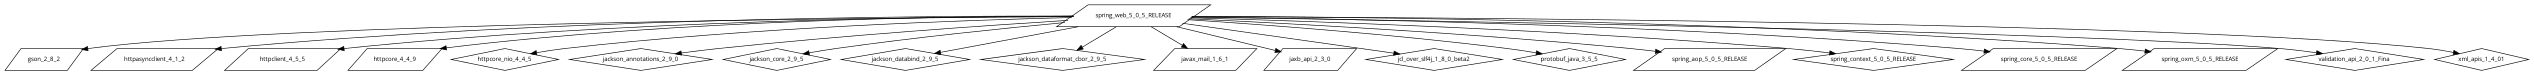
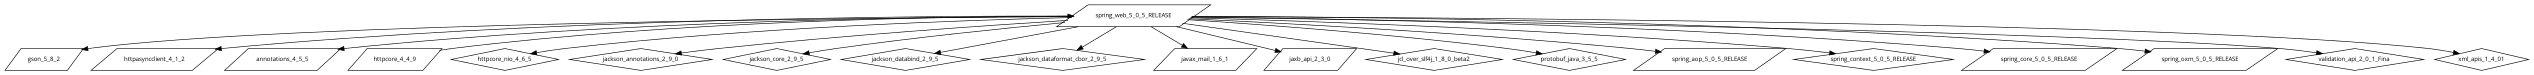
edge "spring_web_5_0_5_RELEASE" -> "httpcore_4_4_9": reversed
node "gson_2_8_2": label "gson_2_8_2" -> "gson_5_8_2"
node "httpclient_4_5_5": label "httpclient_4_5_5" -> "annotations_4_5_5"
node "httpcore_nio_4_4_5": label "httpcore_nio_4_4_5" -> "httpcore_nio_4_6_5"
